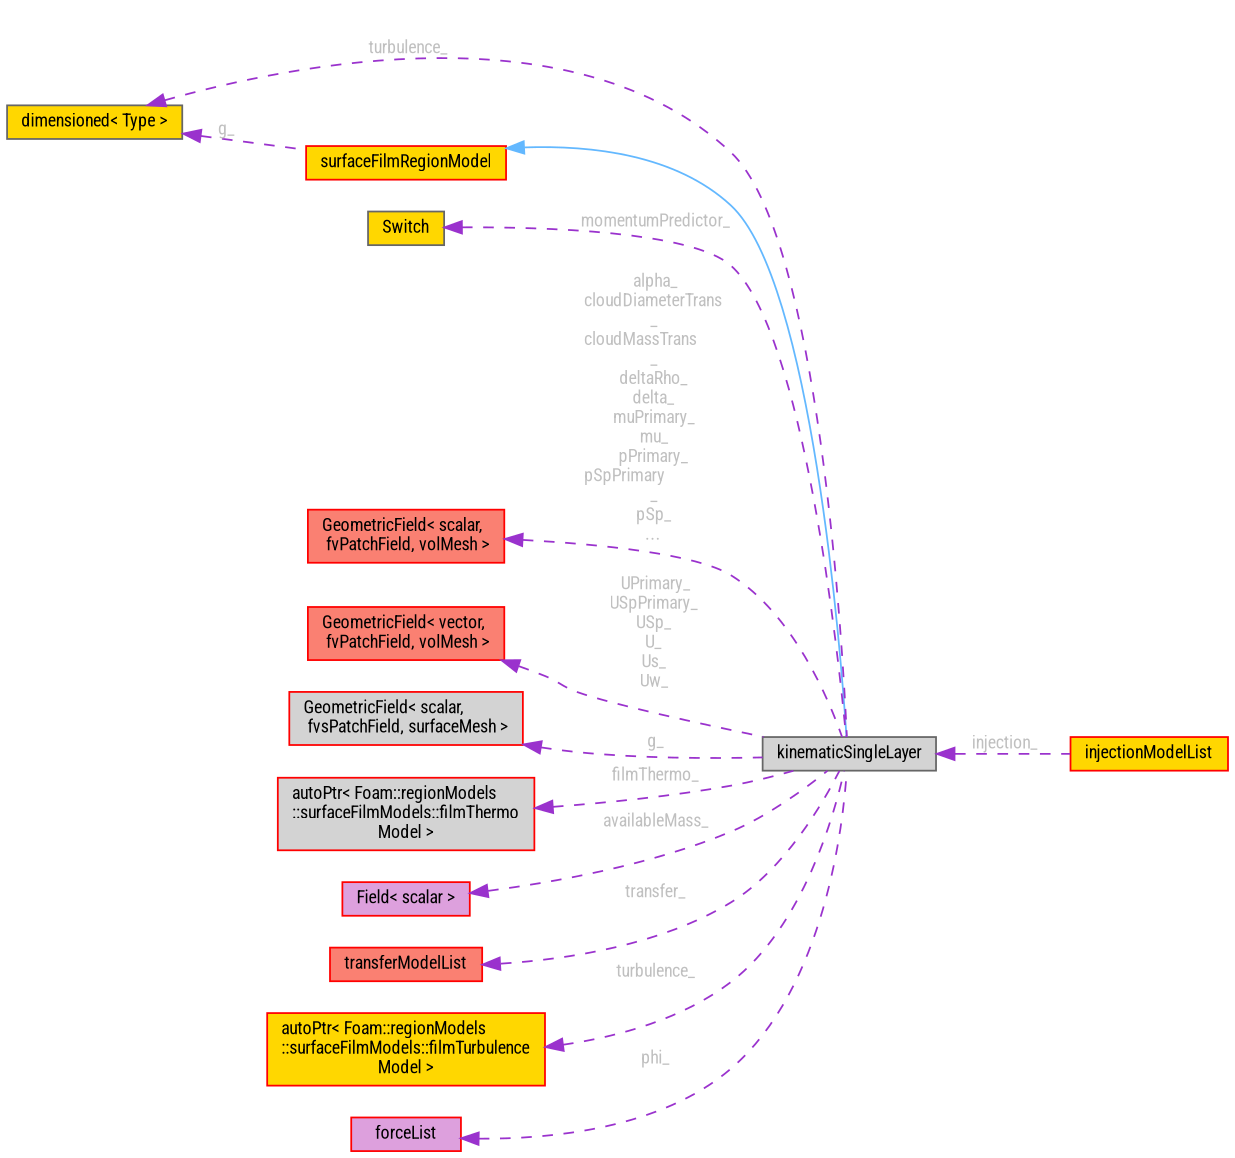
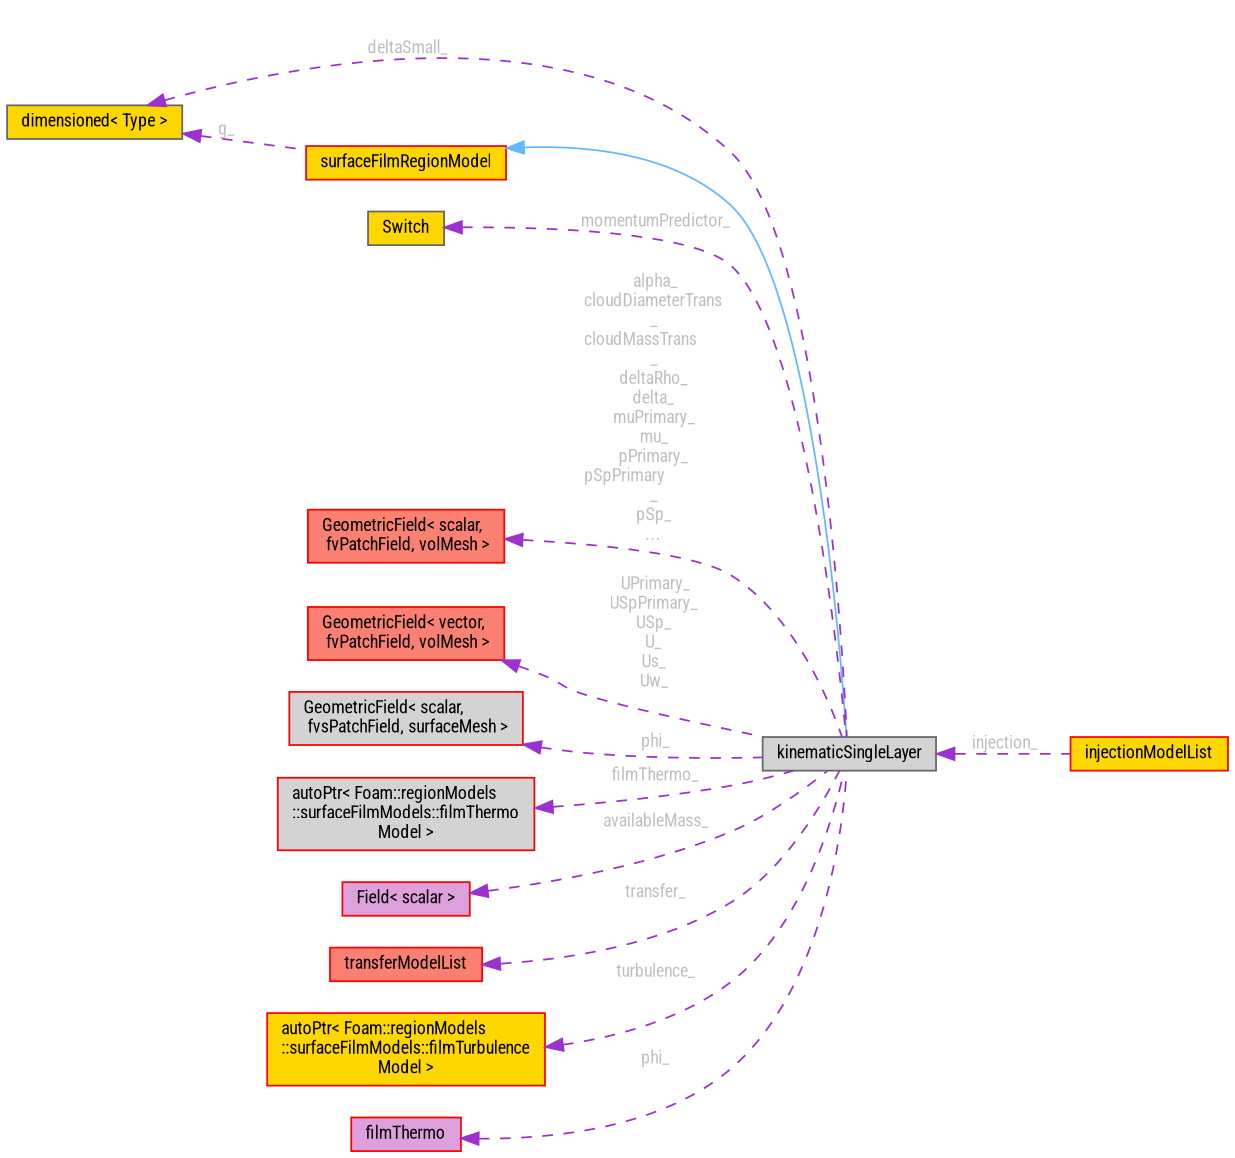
edge "kinematicSingleLayer" -> "dimensioned< Type >": label " turbulence_" -> " deltaSmall_"
edge "kinematicSingleLayer" -> "GeometricField< scalar, fvsPatchField, surfaceMesh >": label " g_" -> " phi_"
node "forceList": label "forceList" -> "filmThermo"
